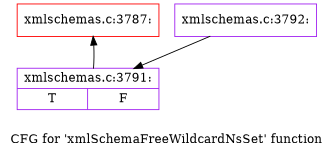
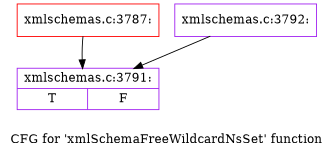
edge "xmlschemas.c:3791:" -> "xmlschemas.c:3787:": reversed
